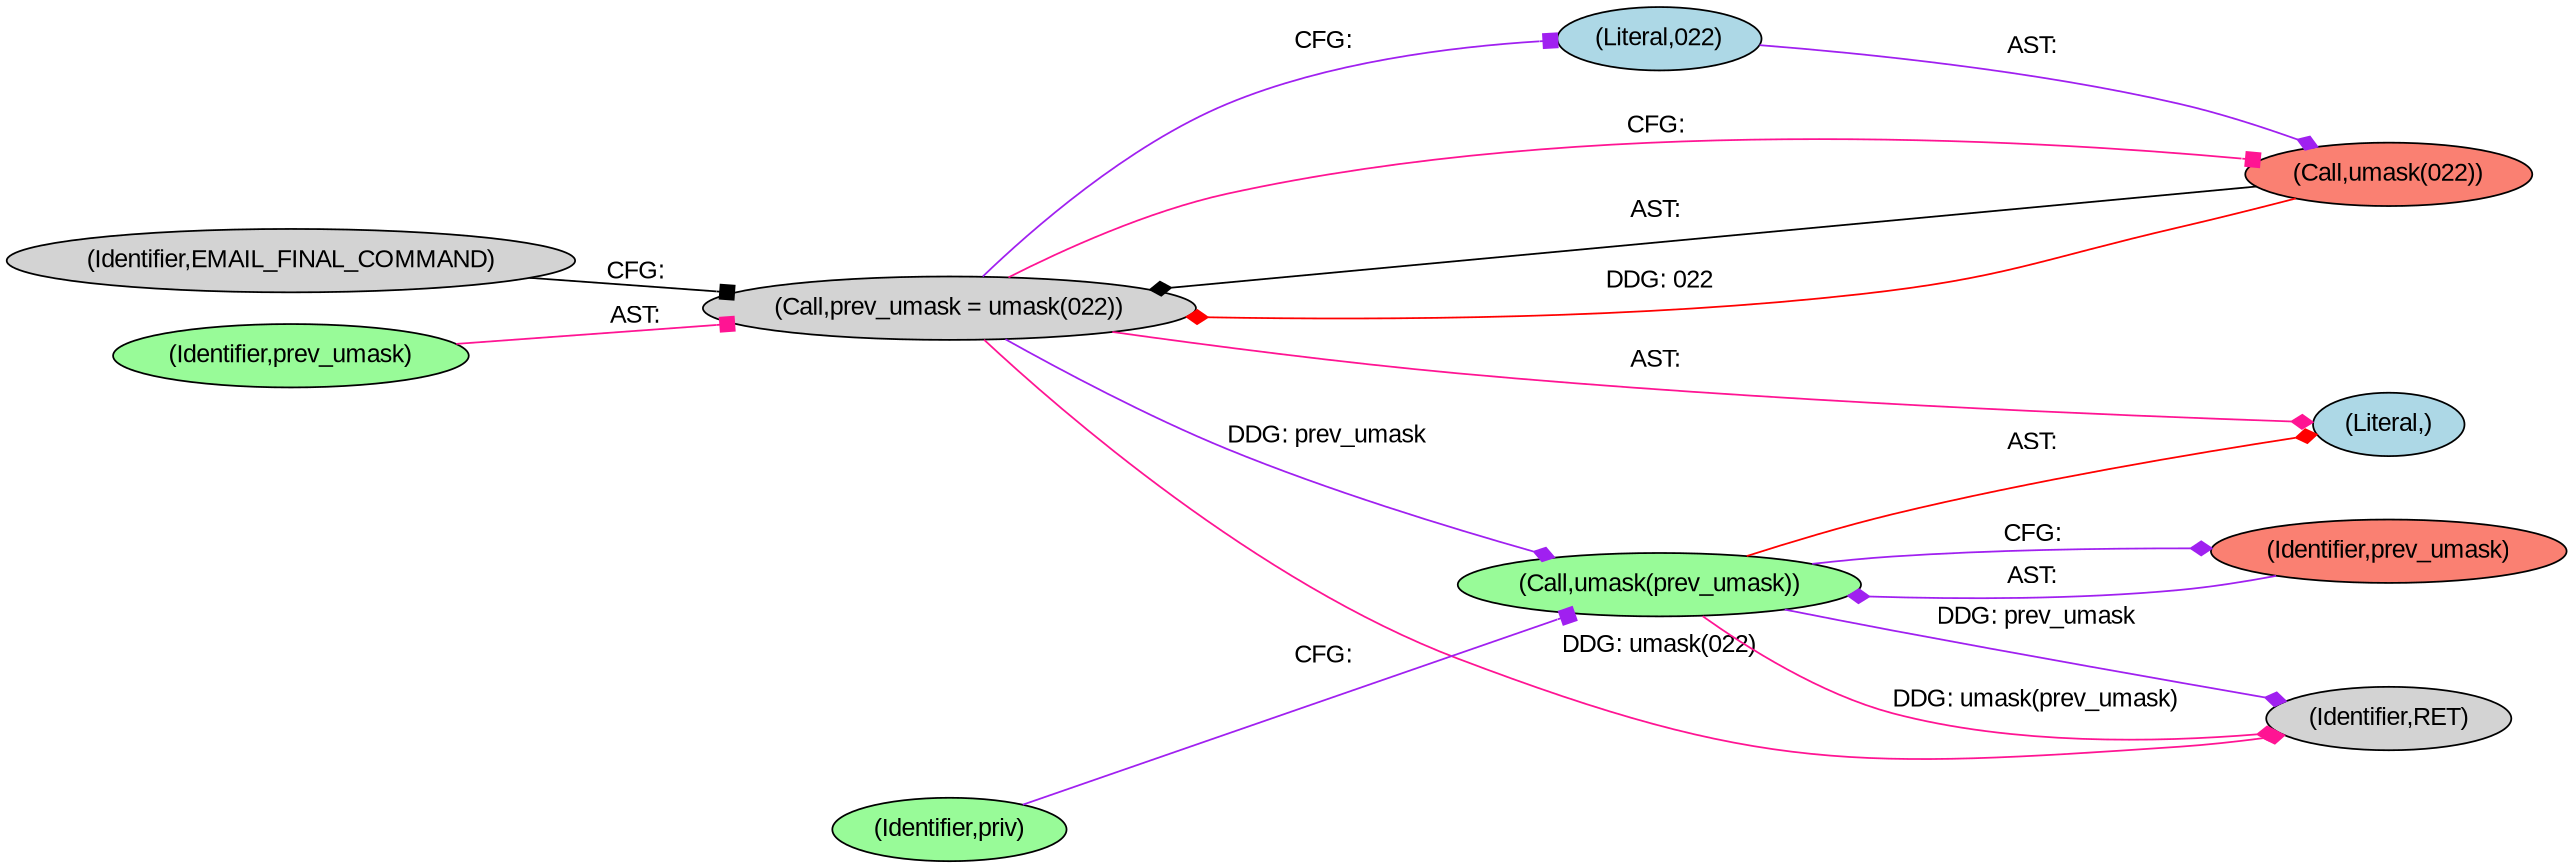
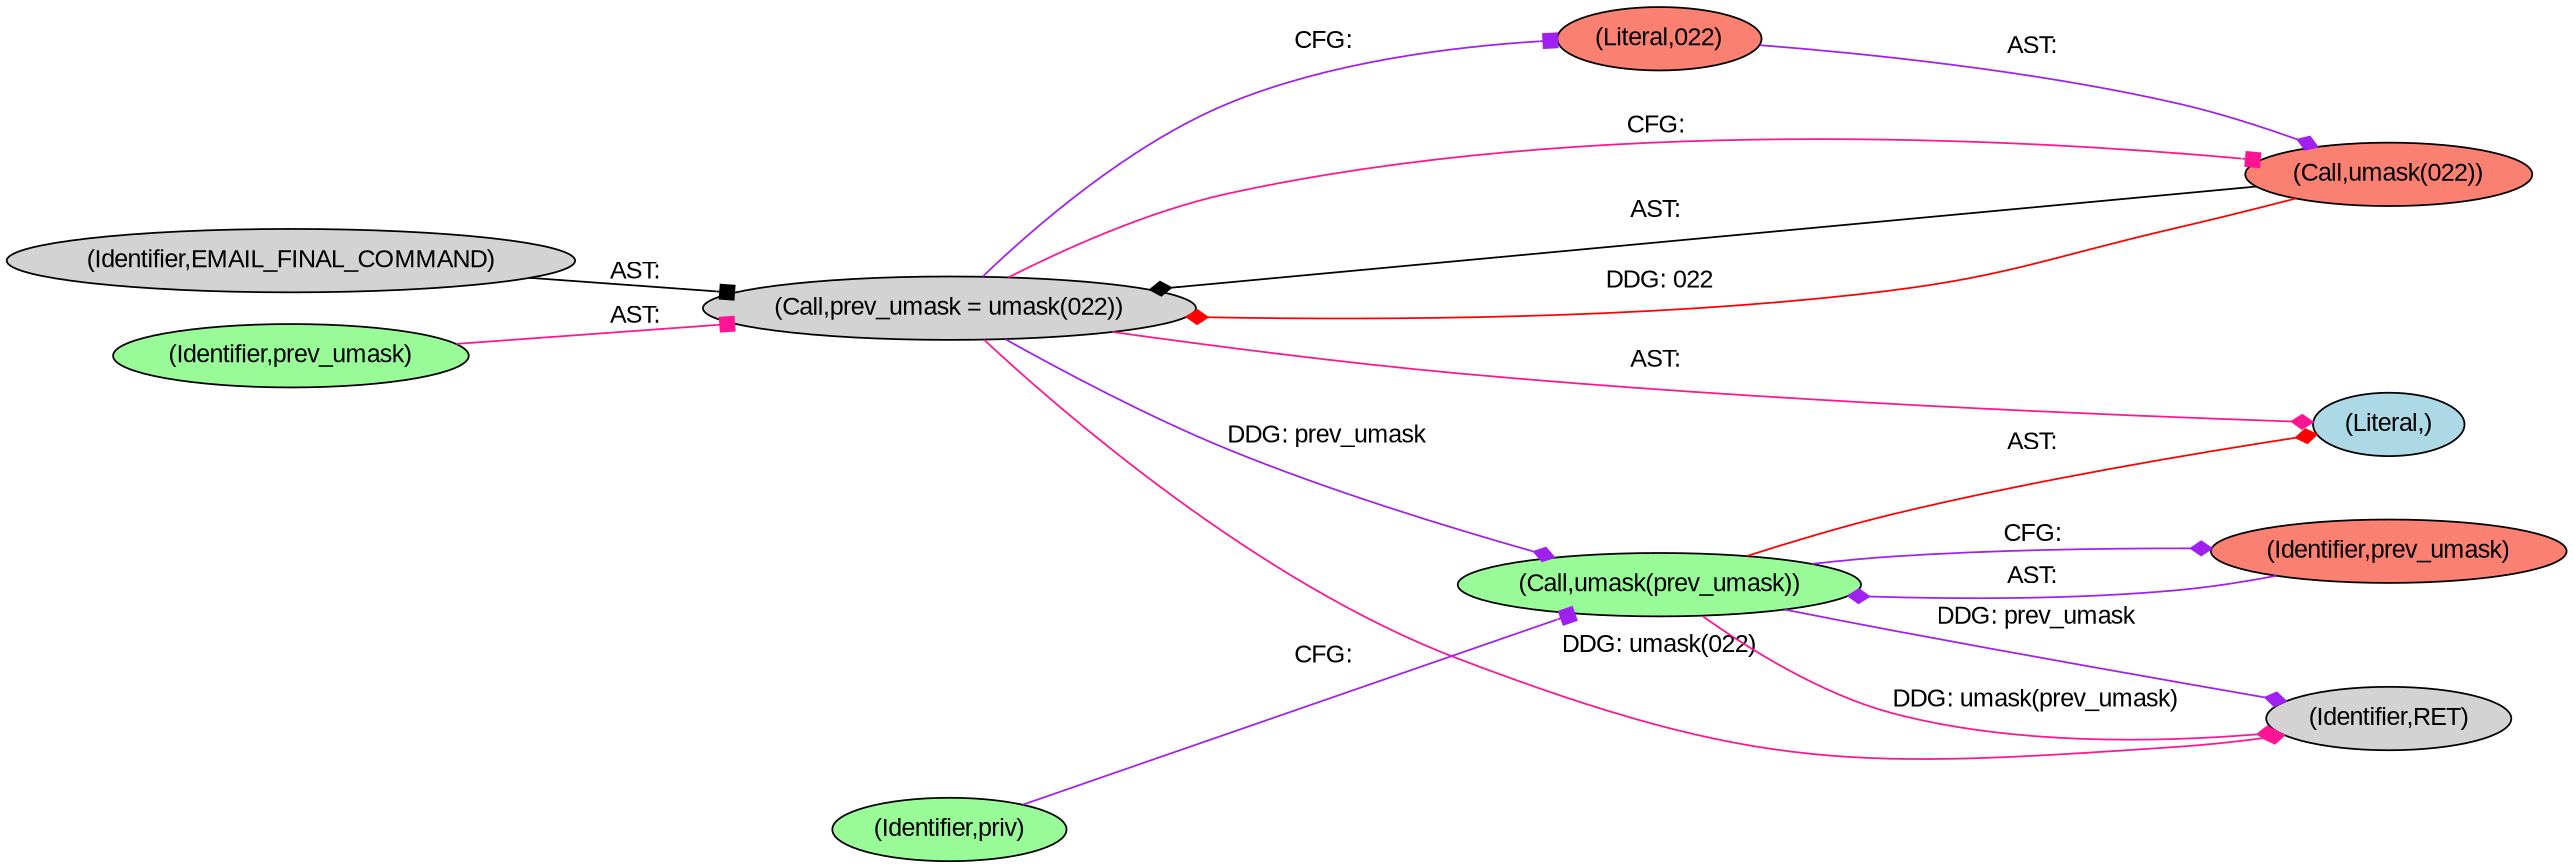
node "(Literal,022)": fillcolor lightblue -> salmon
edge "(Identifier,EMAIL_FINAL_COMMAND)" -> "(Call,prev_umask = umask(022))": label "CFG: " -> "AST: "
